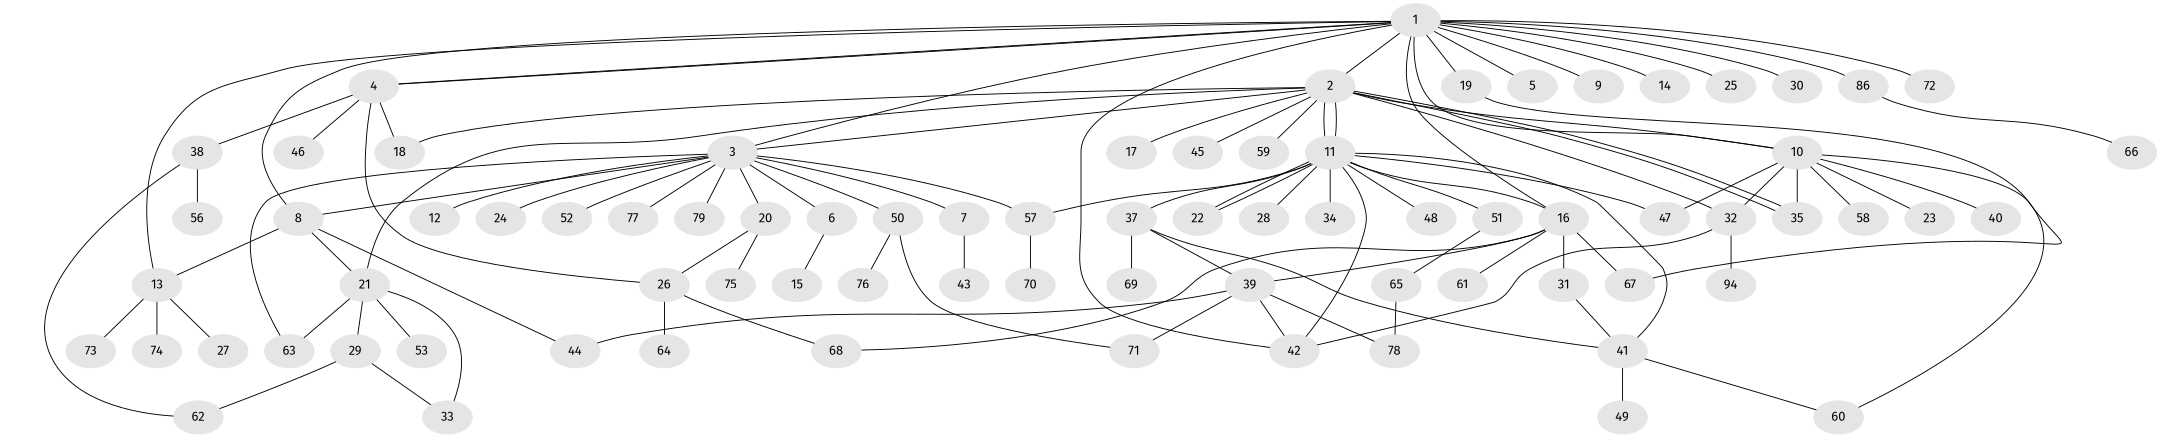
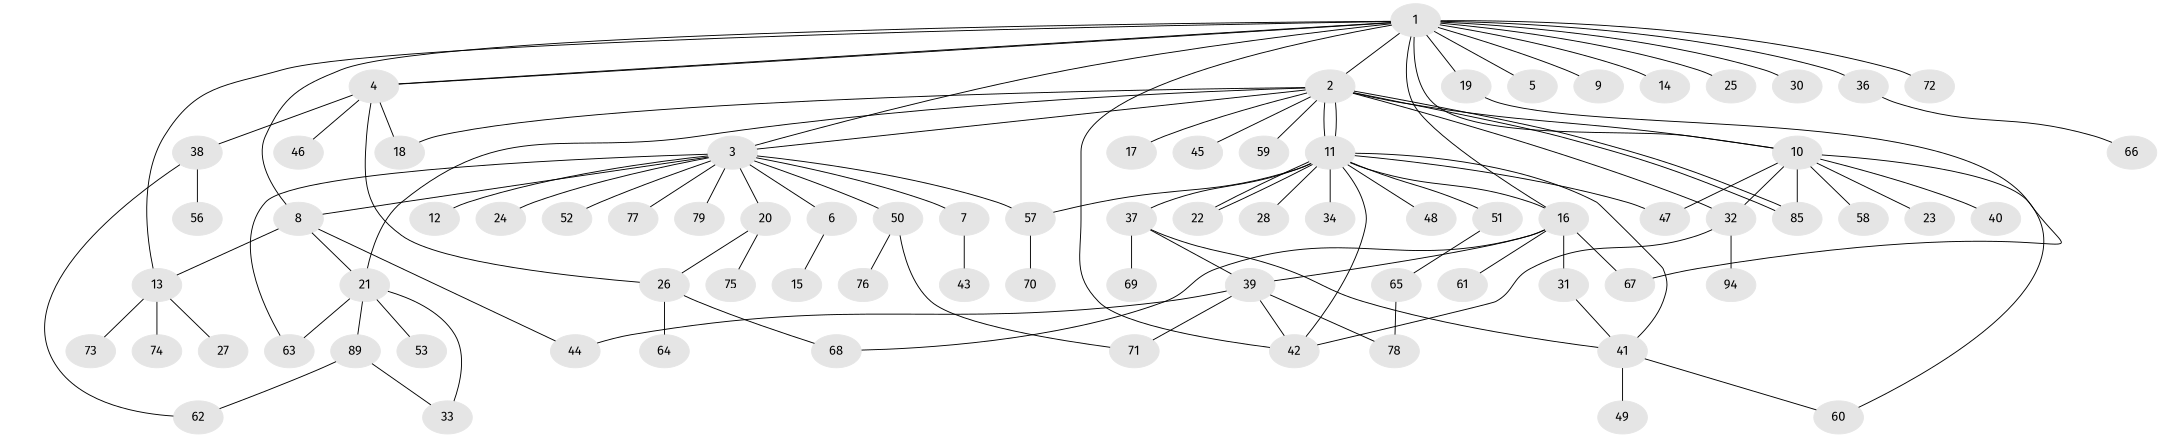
node "86": label "86" -> "36"
node "35": label "35" -> "85"
node "29": label "29" -> "89"
